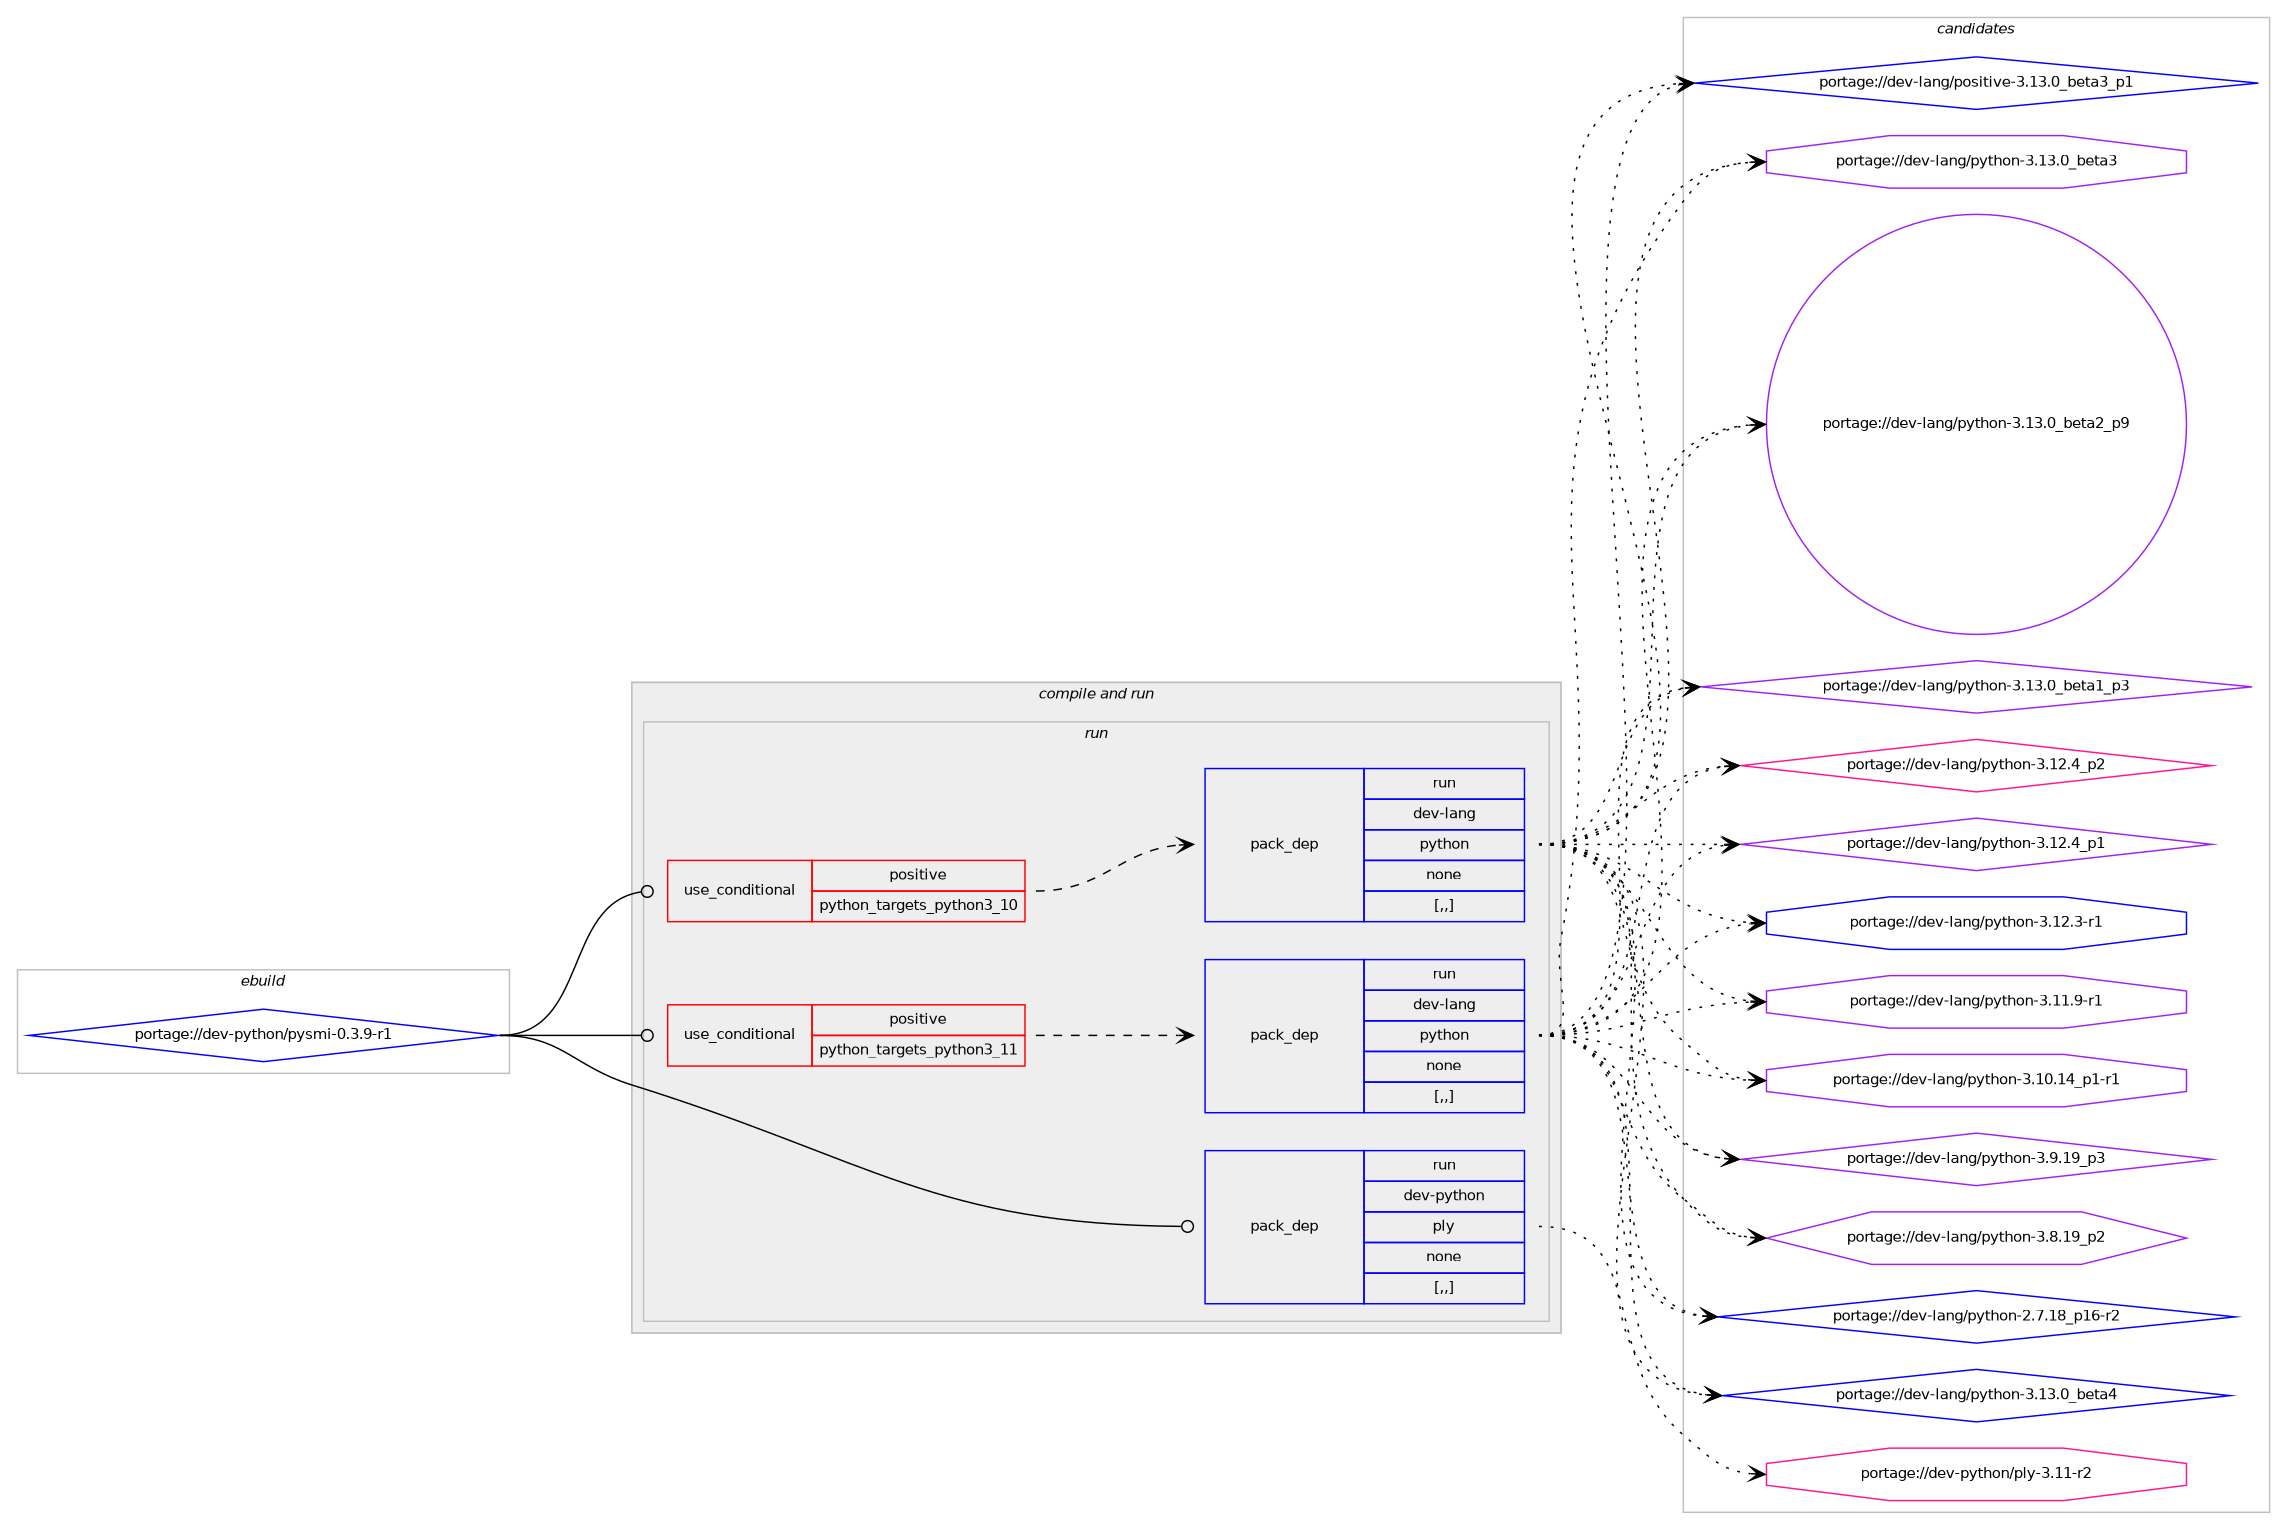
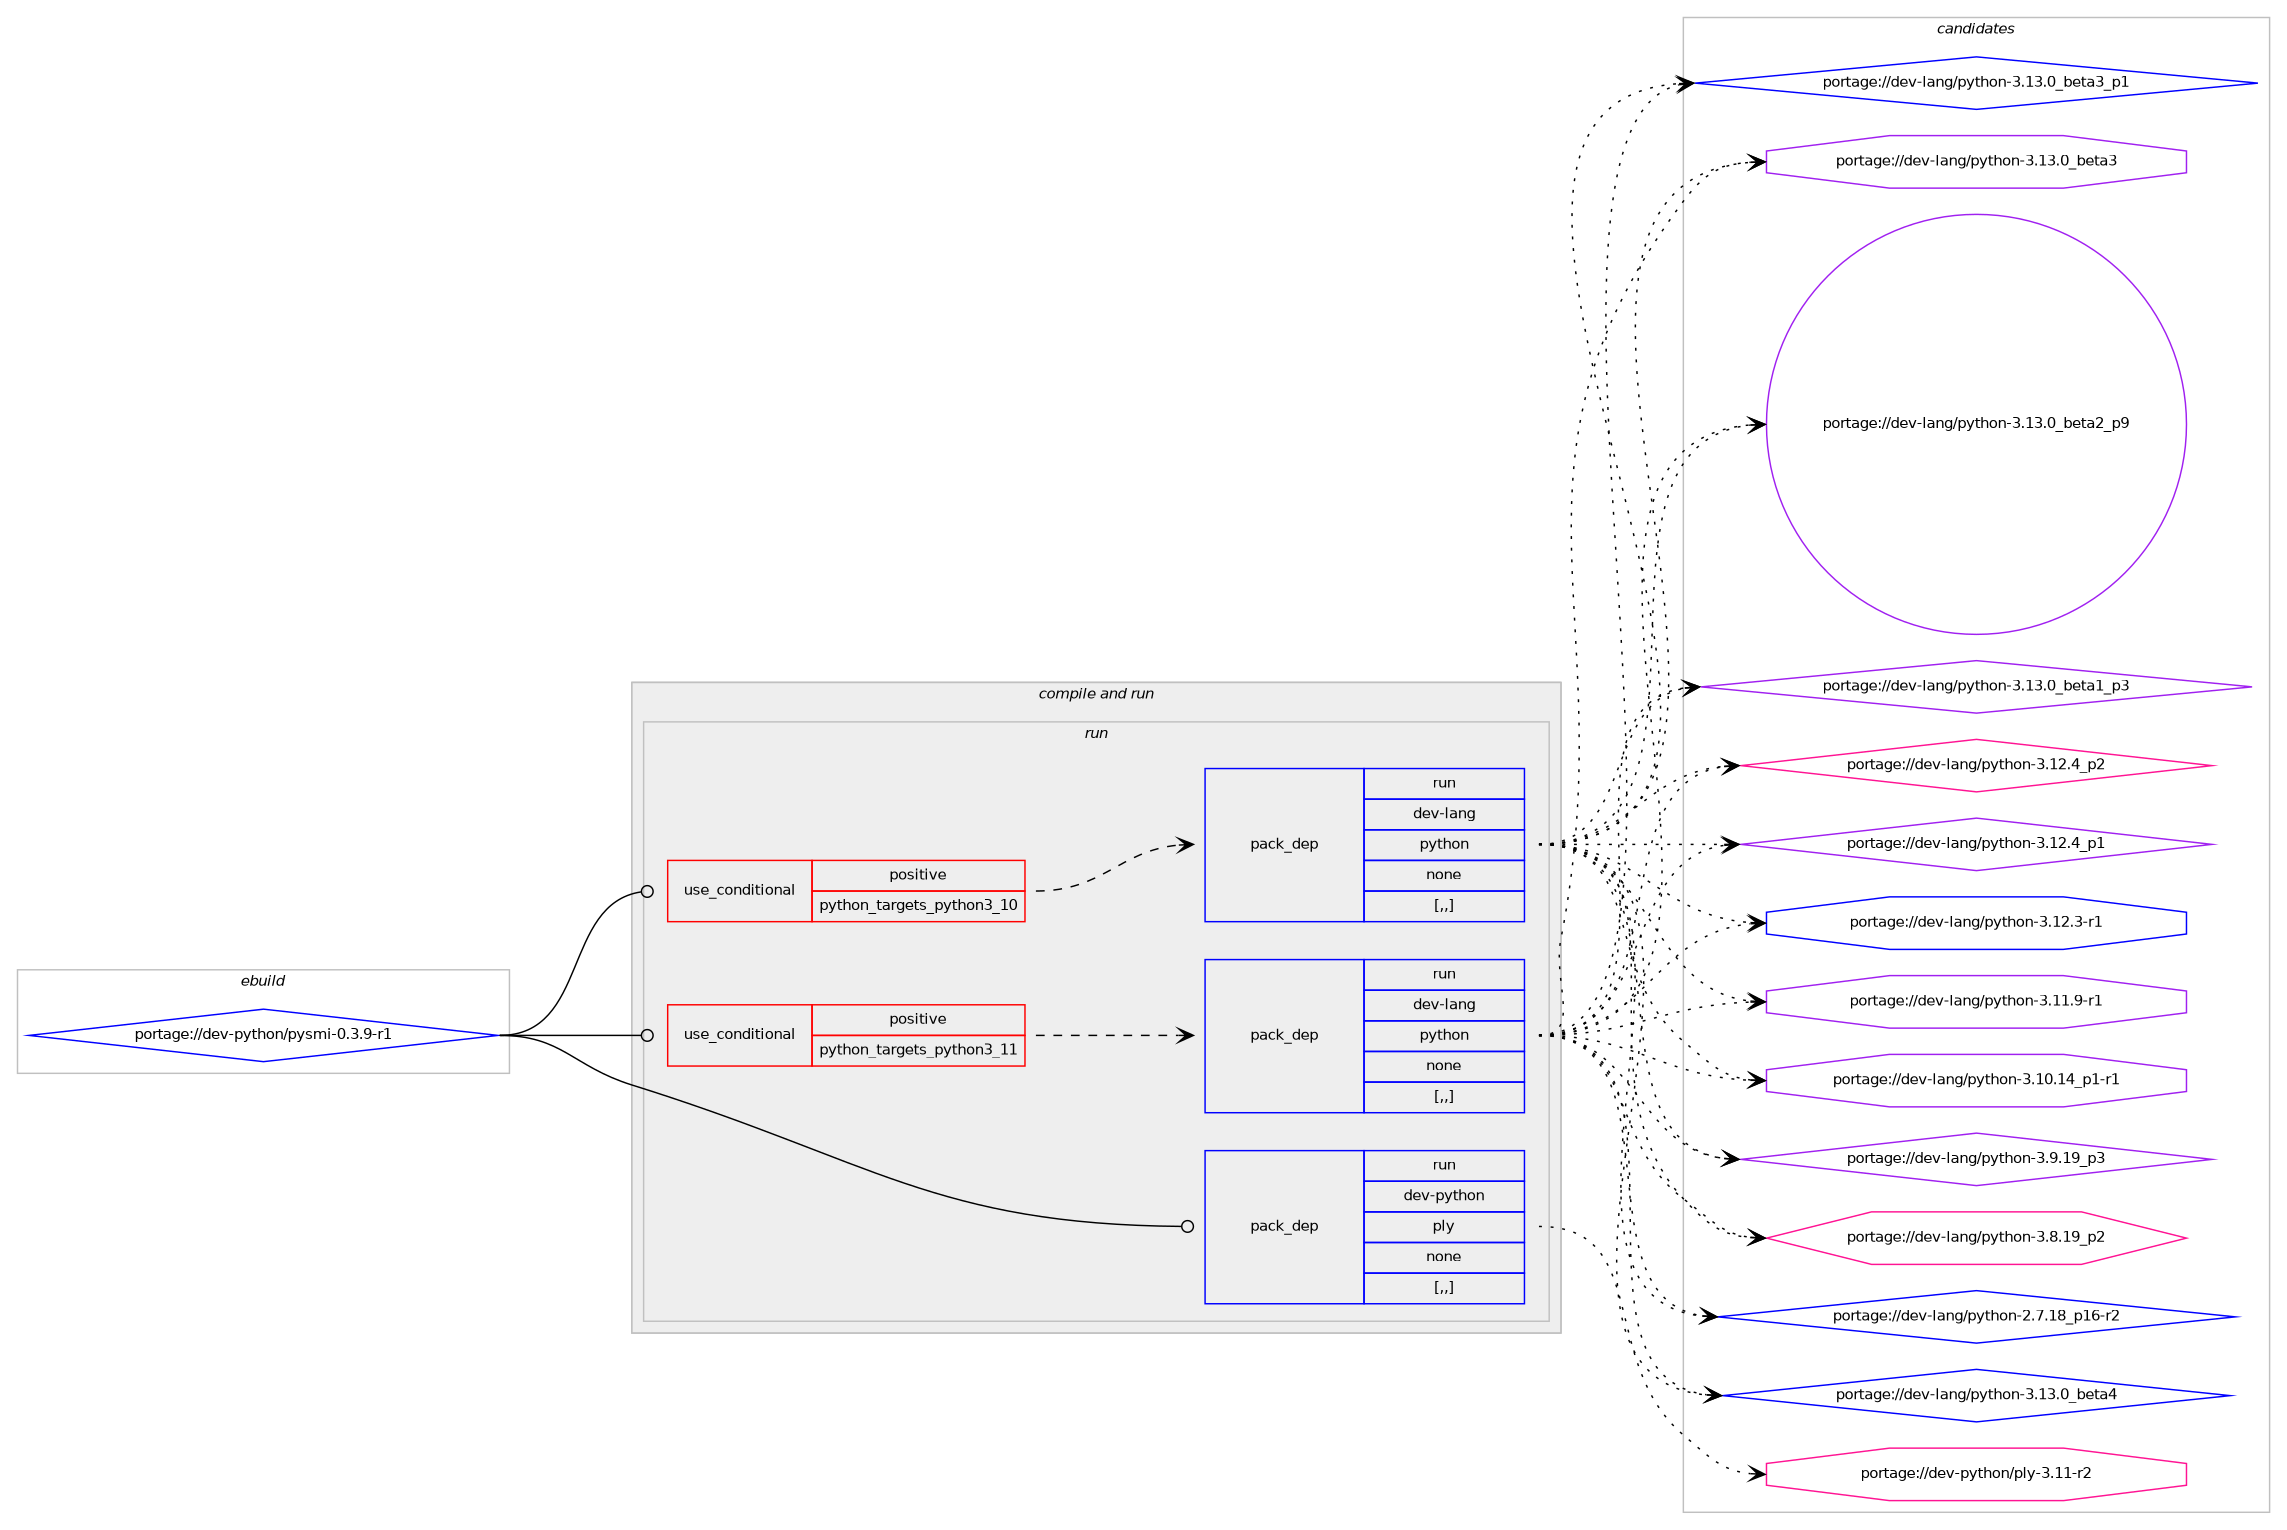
node "portage://dev-lang/positive-3.13.0_beta3_p1": label "portage://dev-lang/positive-3.13.0_beta3_p1" -> "portage://dev-lang/python-3.13.0_beta3_p1"
node "portage://dev-lang/python-3.8.19_p2": color purple -> deeppink
